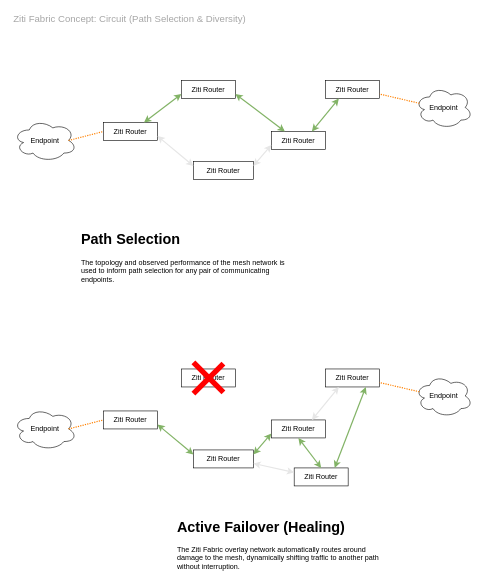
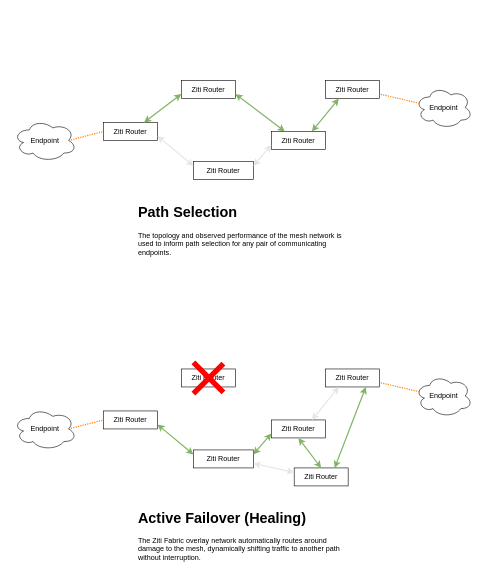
node "Ziti Fabric Concept: Circuit (Path Selection & Diversity)": removed
node "Path SelectionThe topology and observed performance of the mesh network is used to inform path selection for any pair of communicating endpoints.": moved (186, 260) -> (243, 233)
node "Active Failover (Healing)The Ziti Fabric overlay network automatically routes around damage to the mesh, dynamically shifting traffic to another path without interruption.": moved (282, 548) -> (243, 539)
